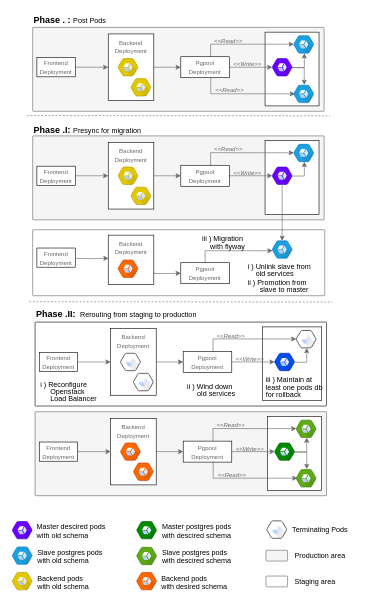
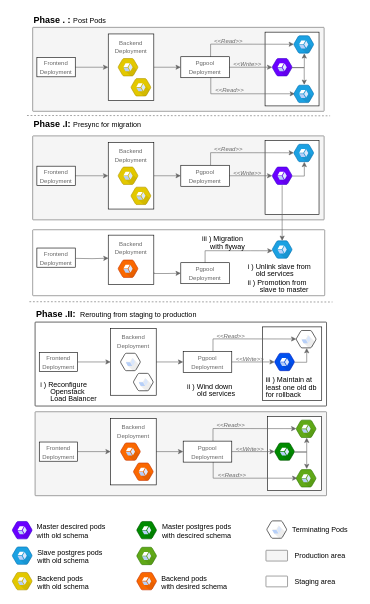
node "Phase .I: Presync for migration": moved (90, 128) -> (90, 122)
node "iii ) Maintain at least one pods db for rollback": label "iii ) Maintain at least one pods db for rollback" -> "iii ) Maintain at least one old db for rollback"
node "Slave postgres pods with descired schema": removed
